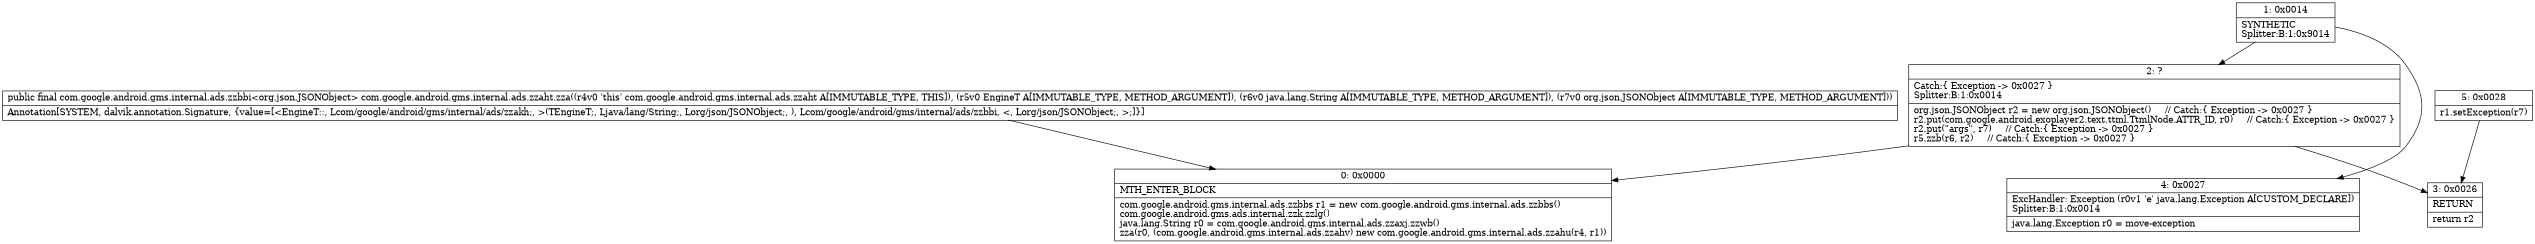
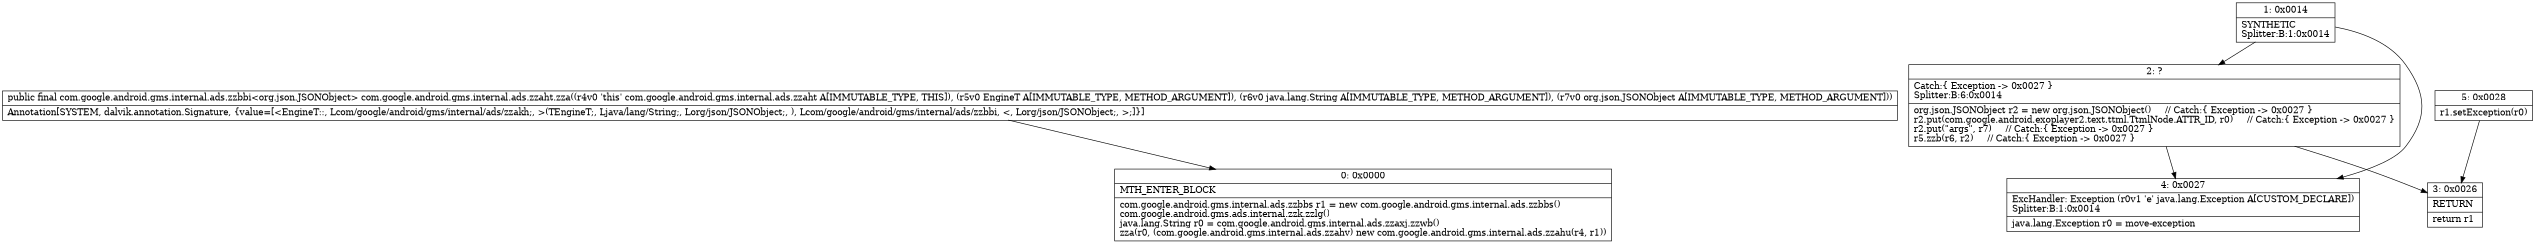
node "1: 0x0014": text "Splitter:B:1:0x9014" -> "Splitter:B:1:0x0014"
node "2: ?": text "Splitter:B:1:0x0014" -> "Splitter:B:6:0x0014"
node "5: 0x0028": text "r1.setException(r7)" -> "r1.setException(r0)"
edge "2: ?" -> "0: 0x0000": now "2: ?" -> "4: 0x0027"
node "3: 0x0026": text "return r2" -> "return r1"
